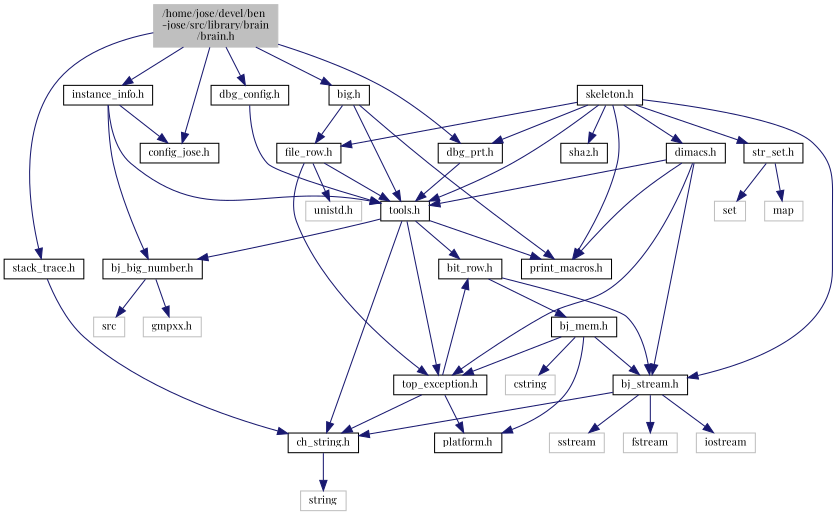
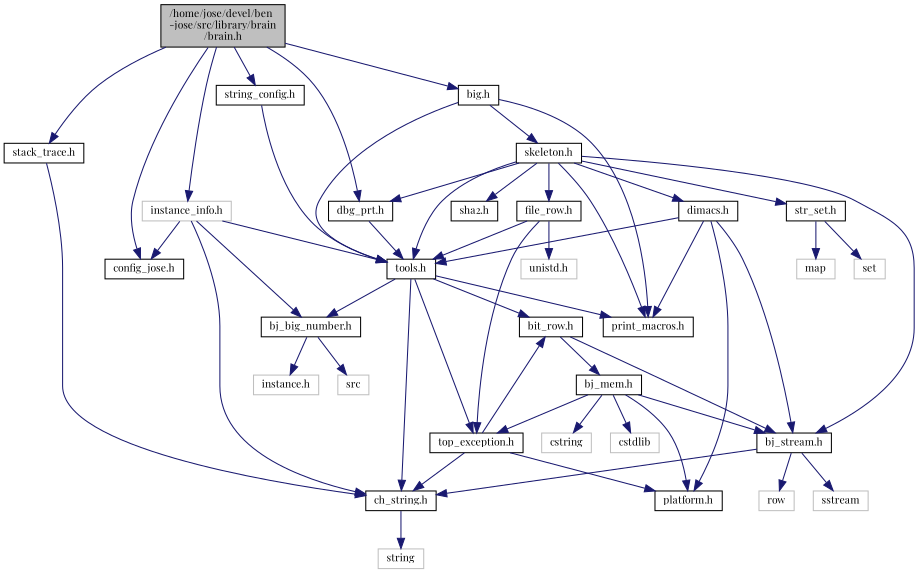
node "/home/jose/devel/ben -jose/src/library/brain /brain.h": color grey75 -> black
node "instance_info.h": color black -> grey75
node "dbg_config.h": label "dbg_config.h" -> "string_config.h"
edge "big.h" -> "file_row.h": now "big.h" -> "skeleton.h"
edge "dimacs.h" -> "top_exception.h": now "dimacs.h" -> "platform.h"
node "gmpxx.h": label "gmpxx.h" -> "instance.h"
edge "instance_info.h" -> "ch_string.h": added
node "cstdlib": added
node "fstream": removed
node "iostream": label "iostream" -> "row"
